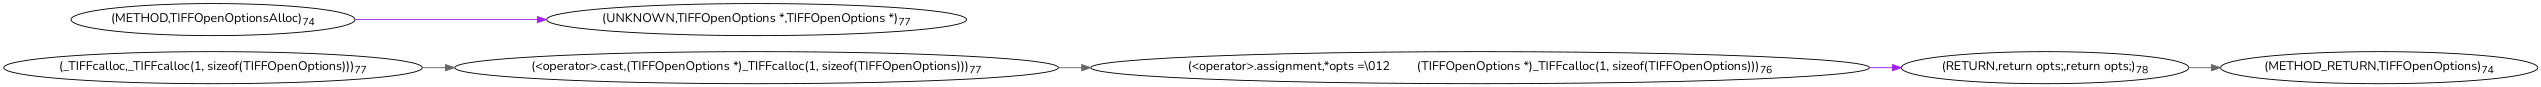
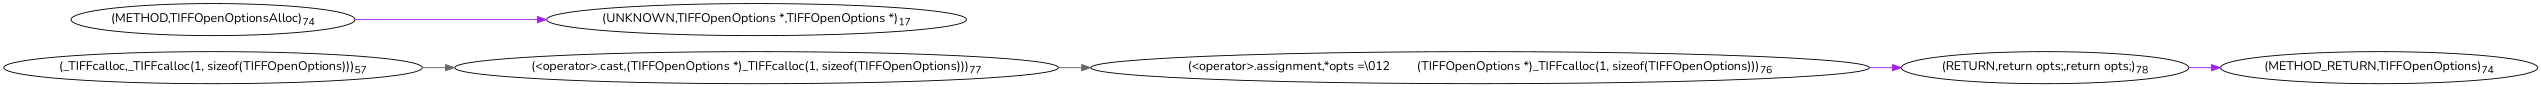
node "(UNKNOWN,TIFFOpenOptions *,TIFFOpenOptions *)": text "77" -> "17"
node "(_TIFFcalloc,_TIFFcalloc(1, sizeof(TIFFOpenOptions)))": text "77" -> "57"
edge "(RETURN,return opts;,return opts;)" -> "(METHOD_RETURN,TIFFOpenOptions)": color gray40 -> purple
